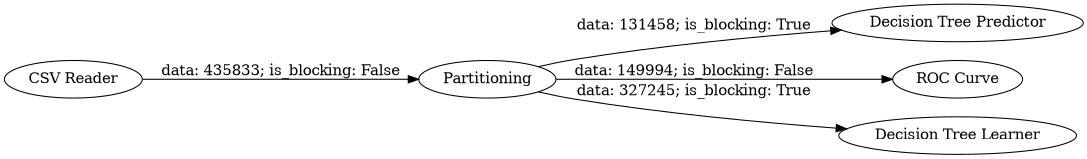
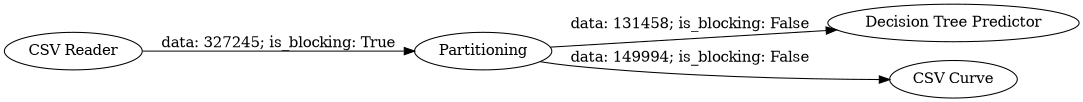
edge "Partitioning" -> "Decision Tree Predictor": label "data: 131458; is_blocking: True" -> "data: 131458; is_blocking: False"
edge "CSV Reader" -> "Partitioning": label "data: 435833; is_blocking: False" -> "data: 327245; is_blocking: True"
node "ROC Curve": label "ROC Curve" -> "CSV Curve"
node "Decision Tree Learner": removed
